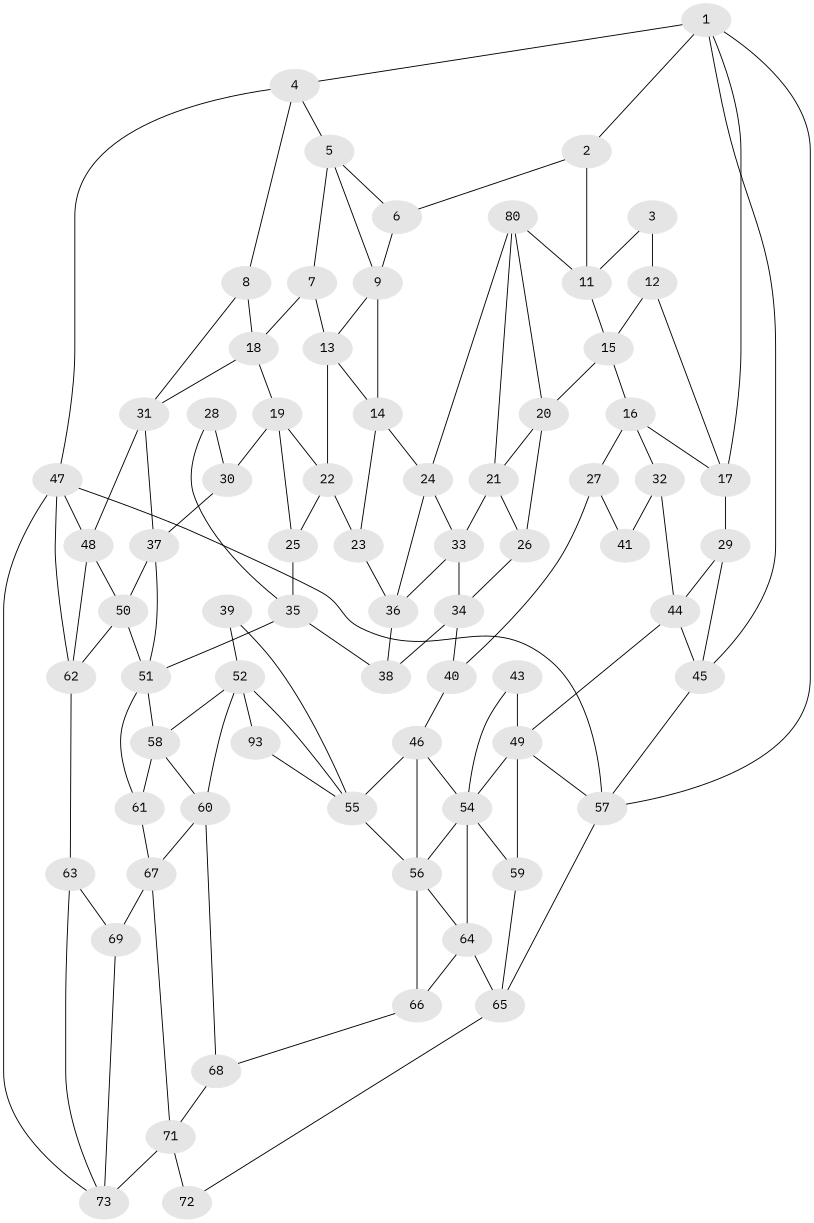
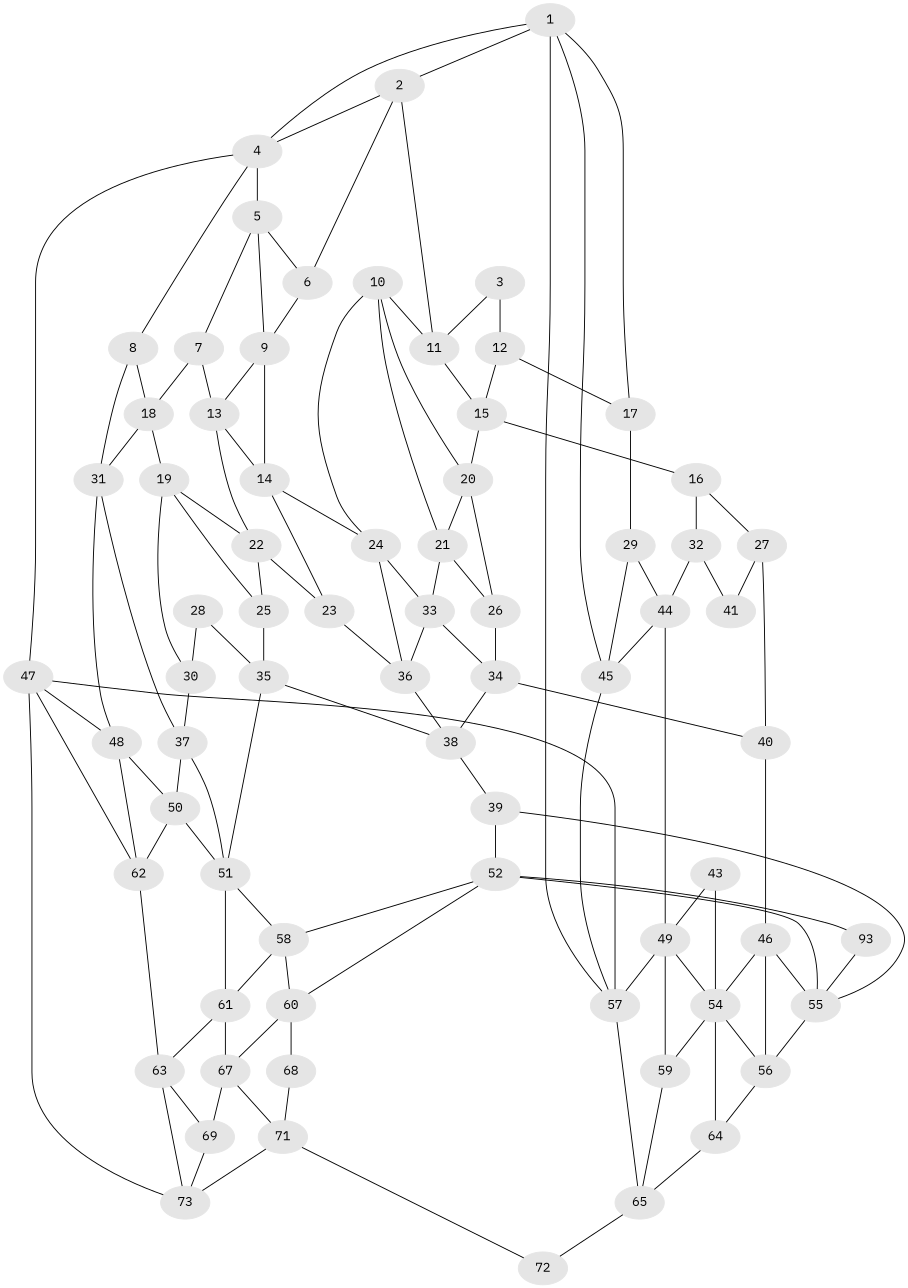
edge "2" -- "4": added
node "80": label "80" -> "10"
edge "16" -- "17": removed
edge "38" -- "39": added
node "66": removed
edge "61" -- "63": added
